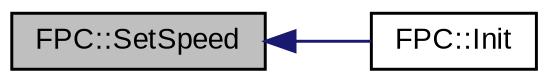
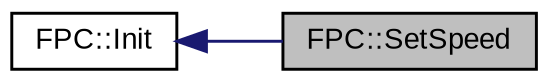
edge "FPC::Init" -> "FPC::SetSpeed": reversed
